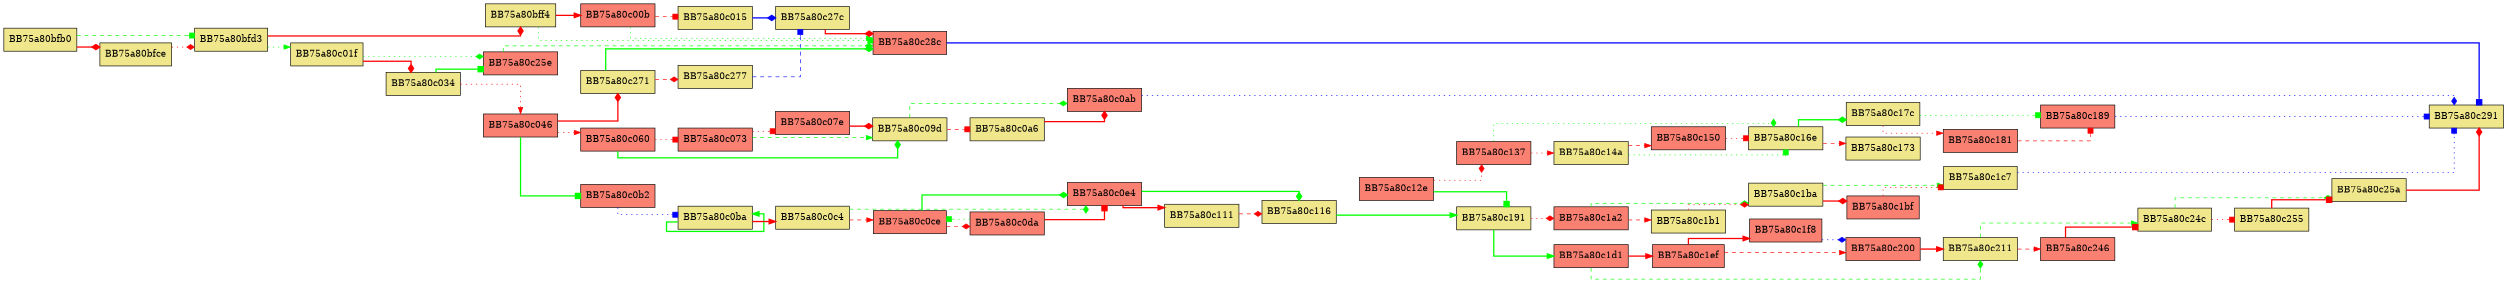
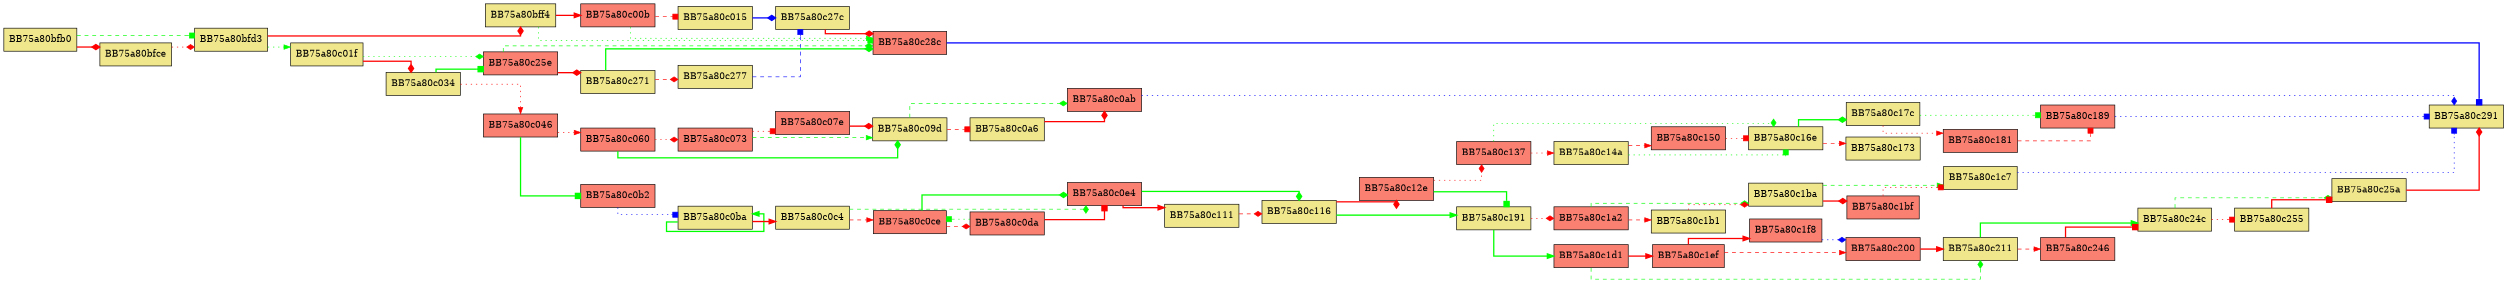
edge "BB75a80c046" -> "BB75a80c271": now "BB75a80c25e" -> "BB75a80c271"
edge "BB75a80c060" -> "BB75a80c073": arrowhead box -> diamond
edge "BB75a80c116" -> "BB75a80c12e": added
edge "BB75a80c211" -> "BB75a80c24c": style dashed -> bold
